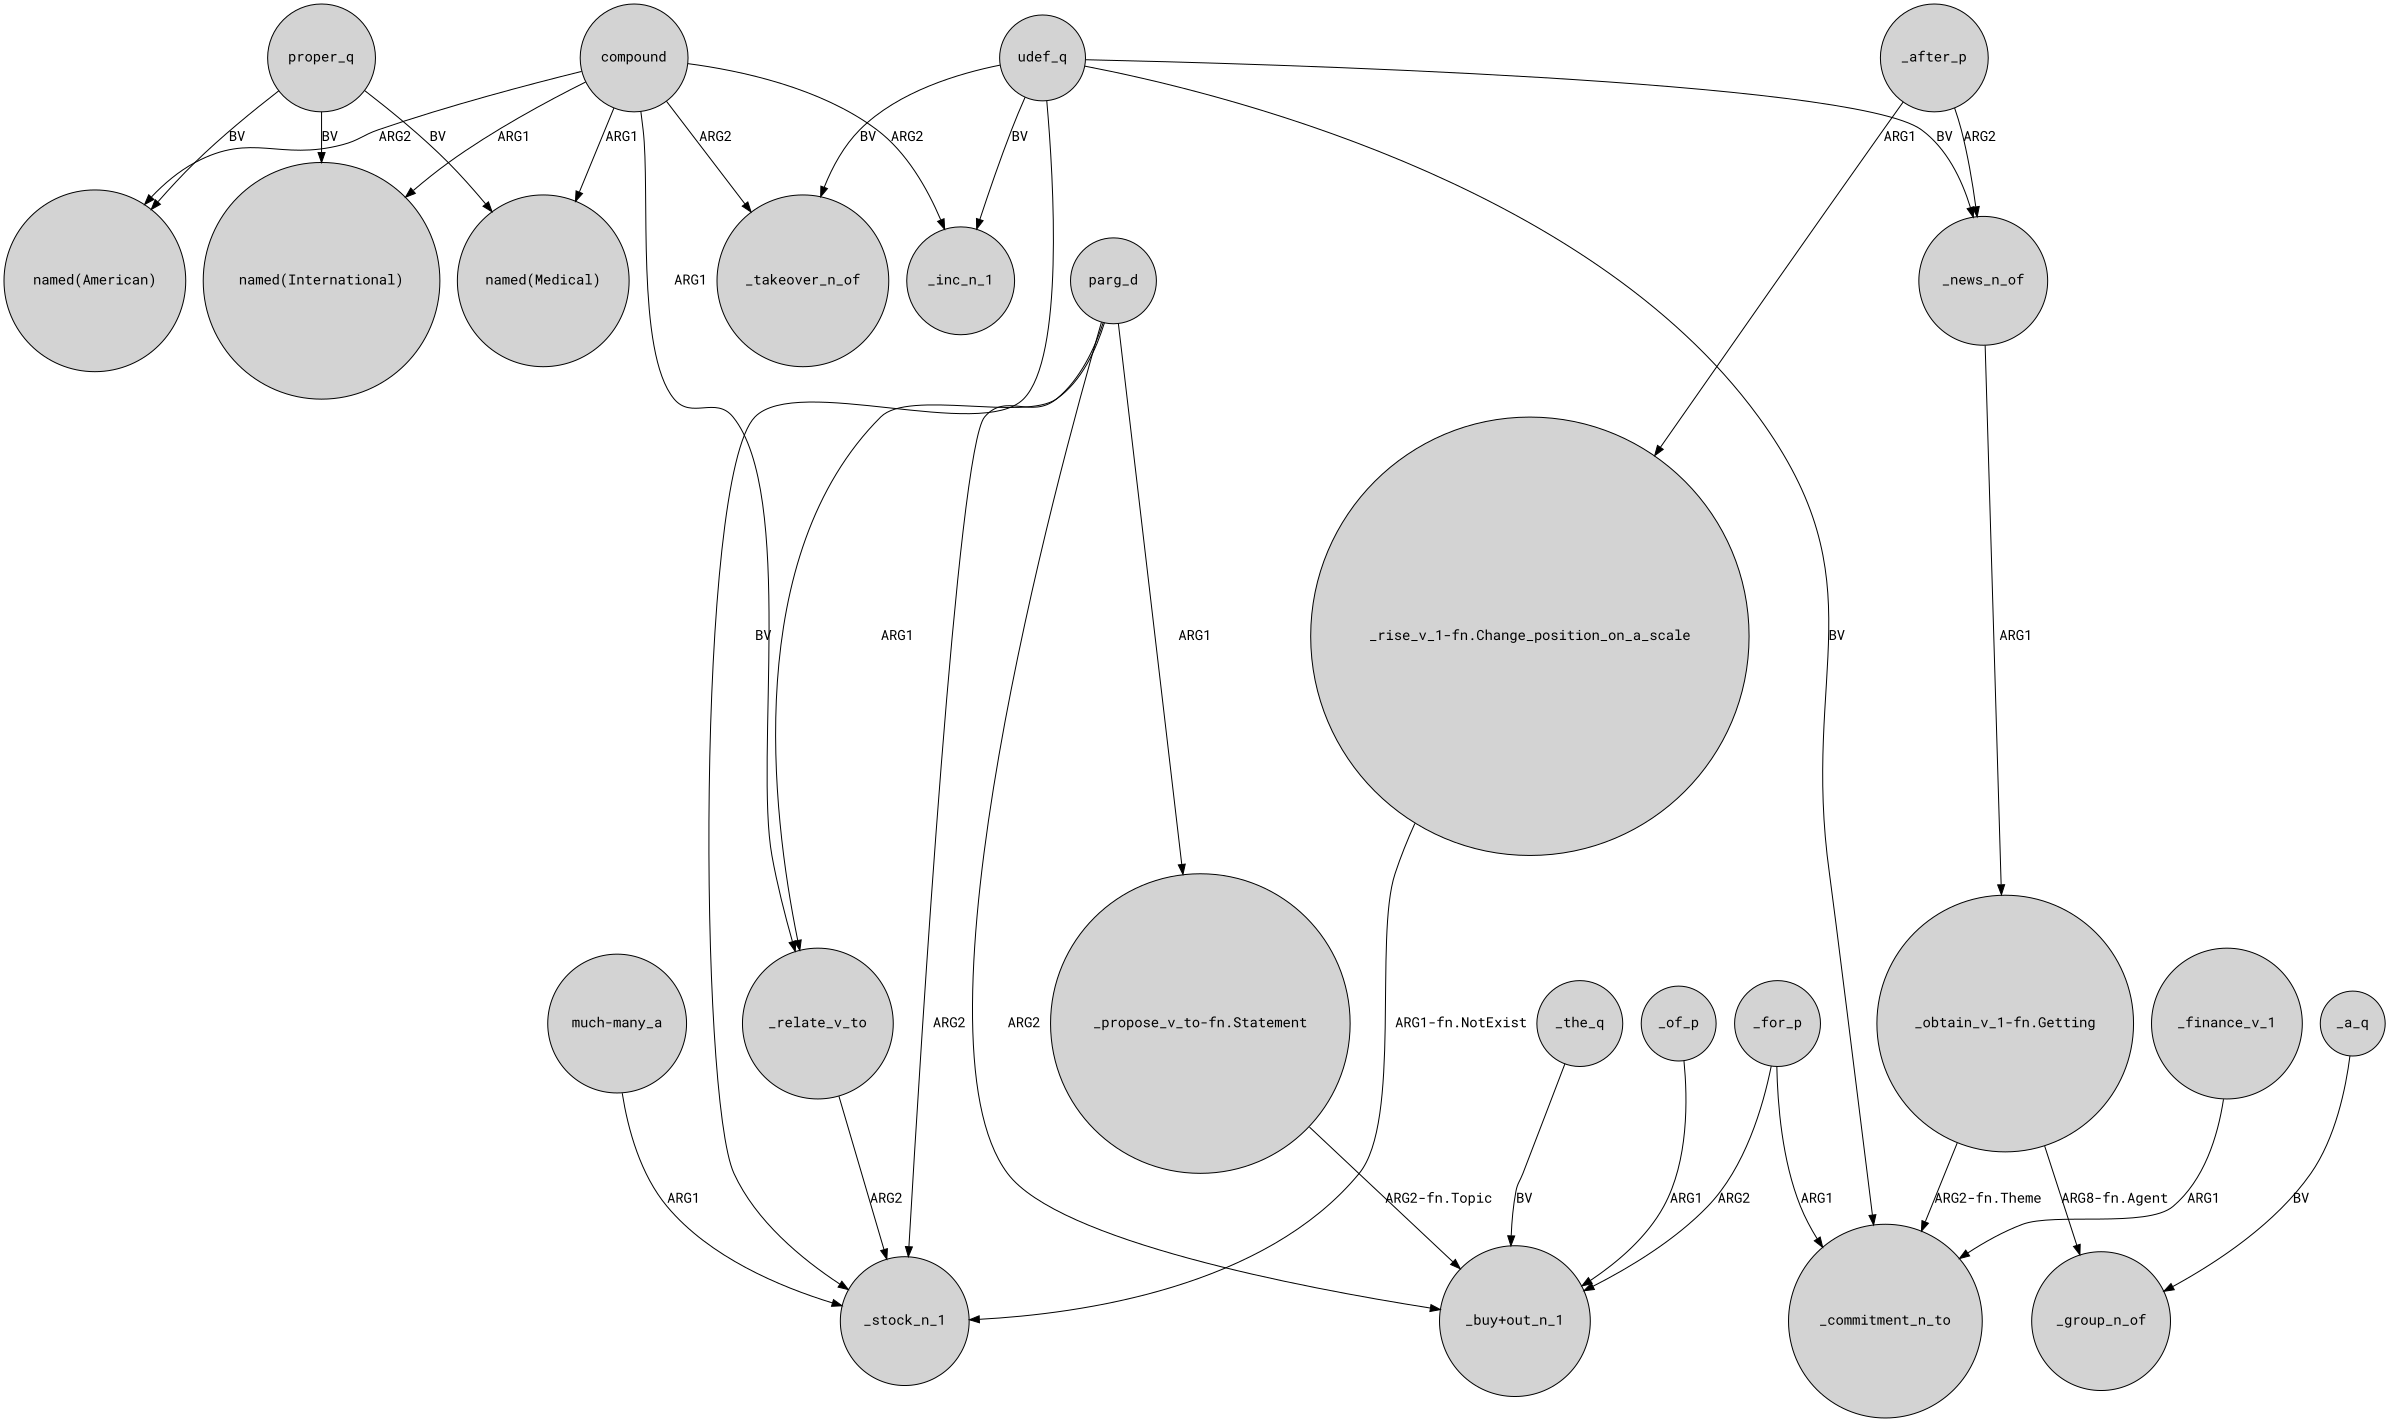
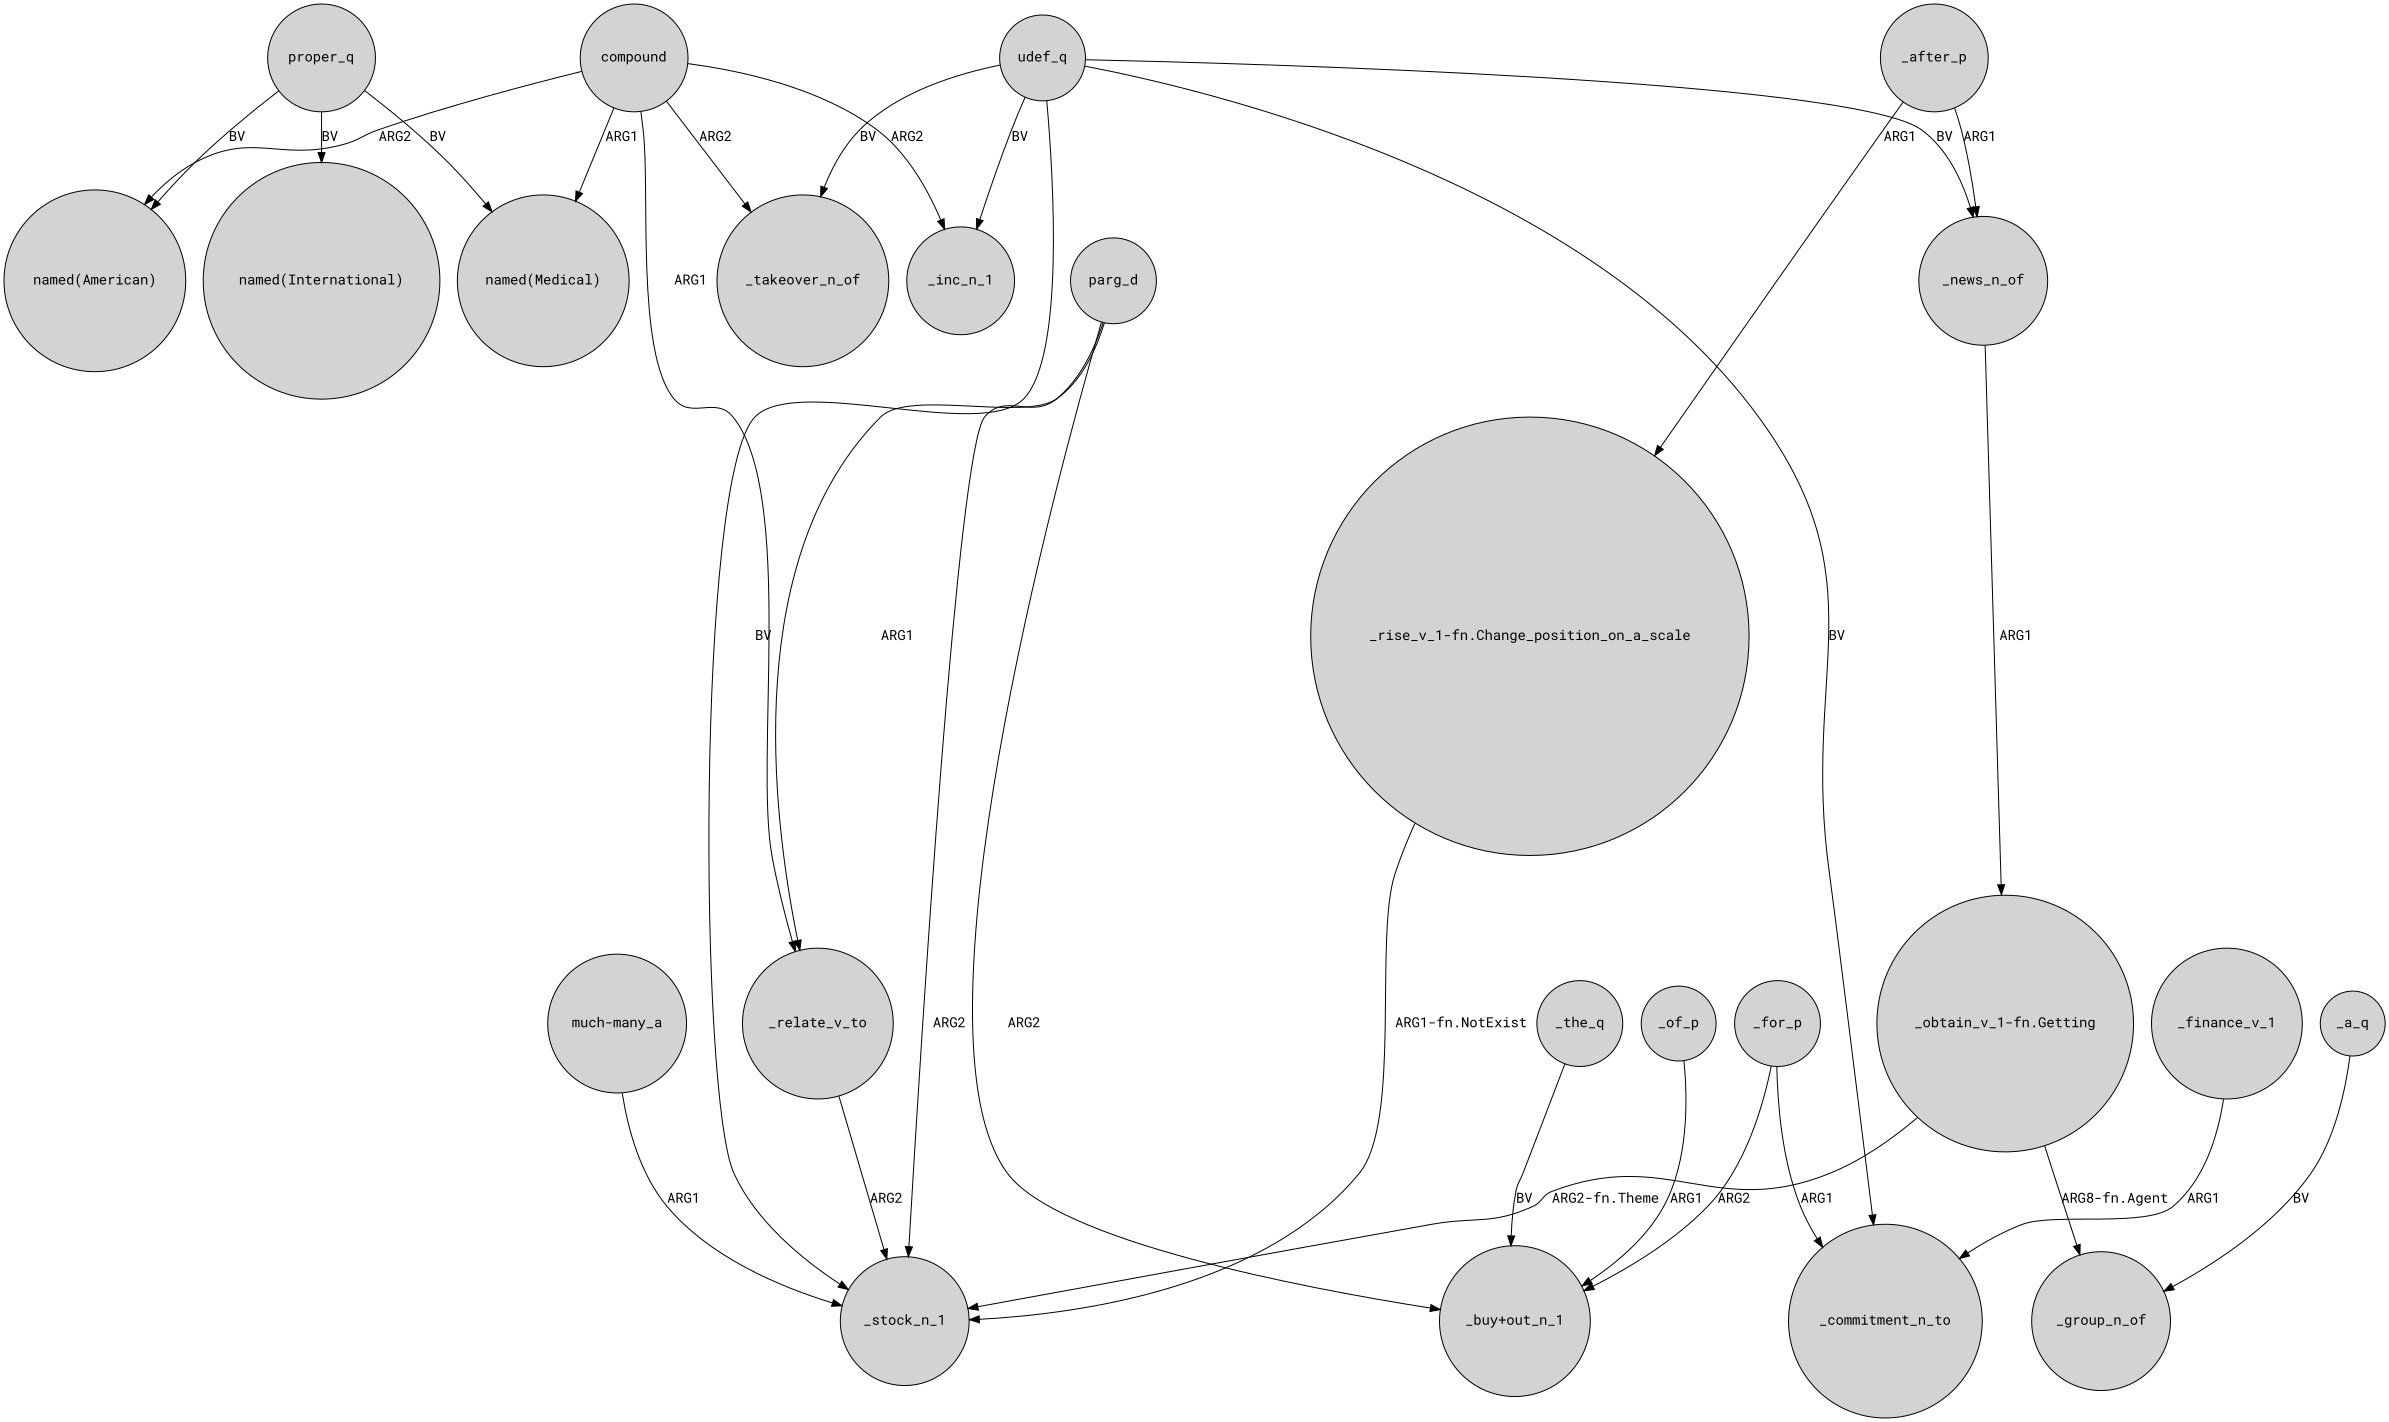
edge "compound" -> "named(International)": removed, label "ARG1"
edge "_after_p" -> "_news_n_of": label "ARG2" -> "ARG1"
node "_propose_v_to-fn.Statement": removed
edge "_obtain_v_1-fn.Getting" -> "_commitment_n_to": now "_obtain_v_1-fn.Getting" -> "_stock_n_1"
